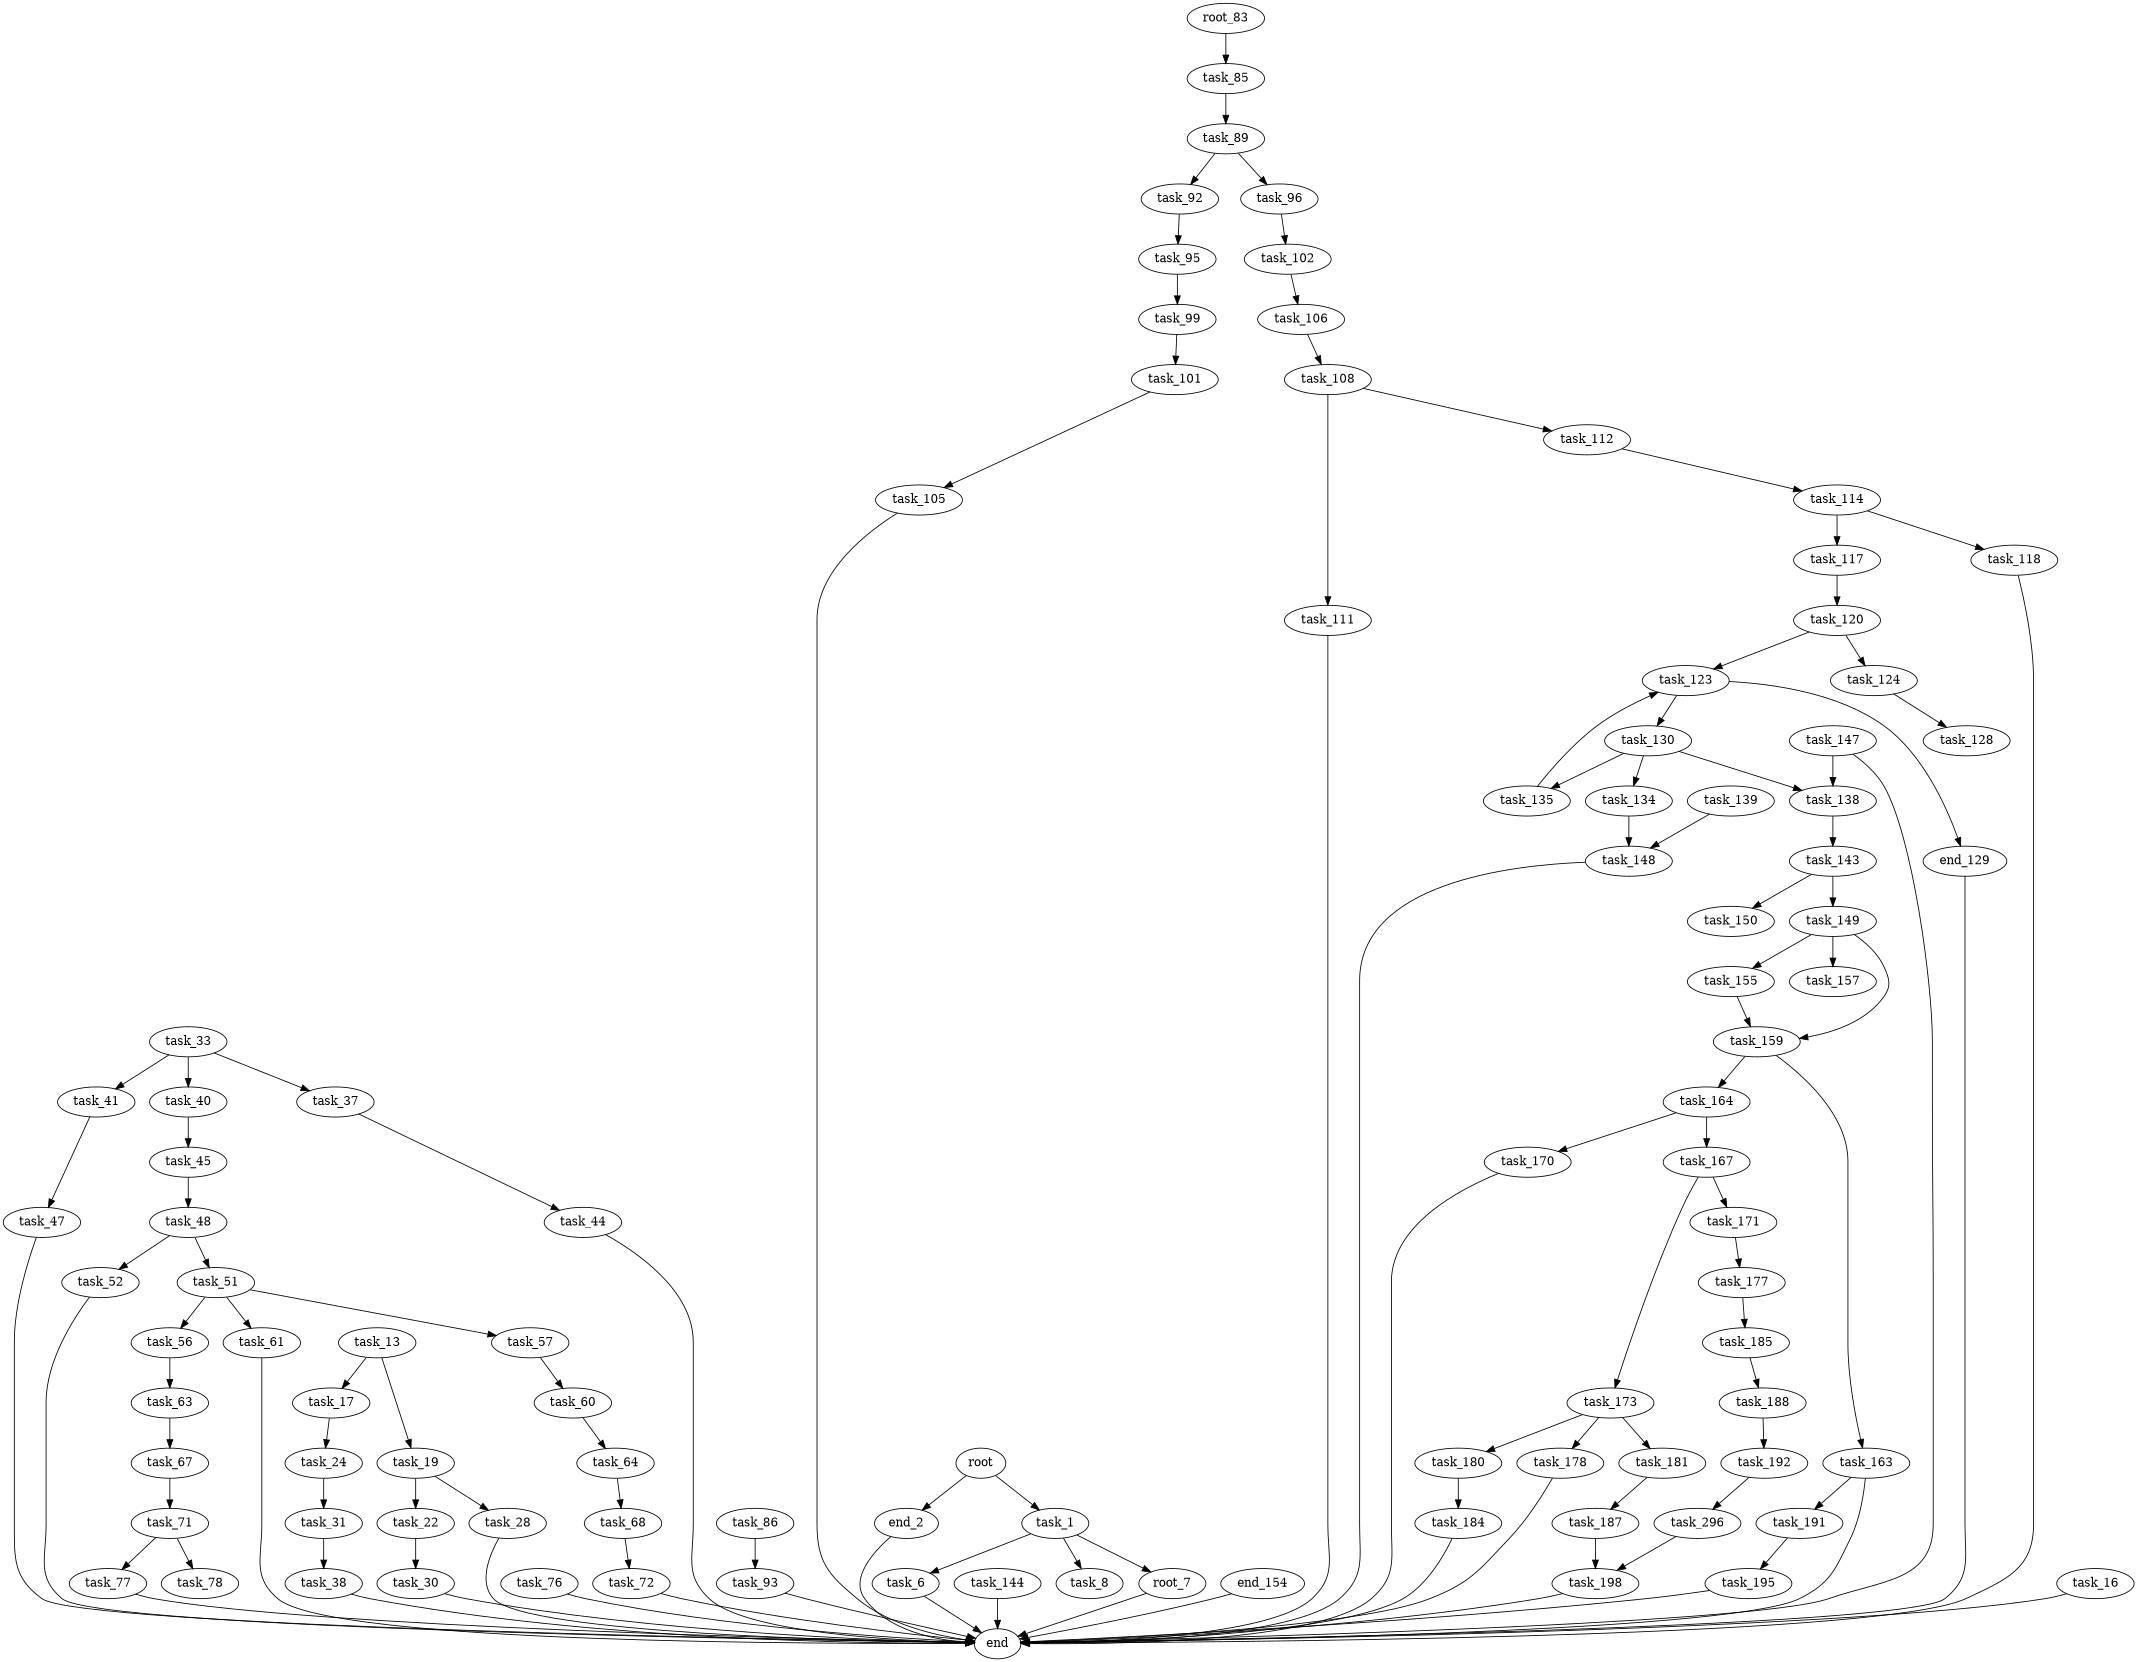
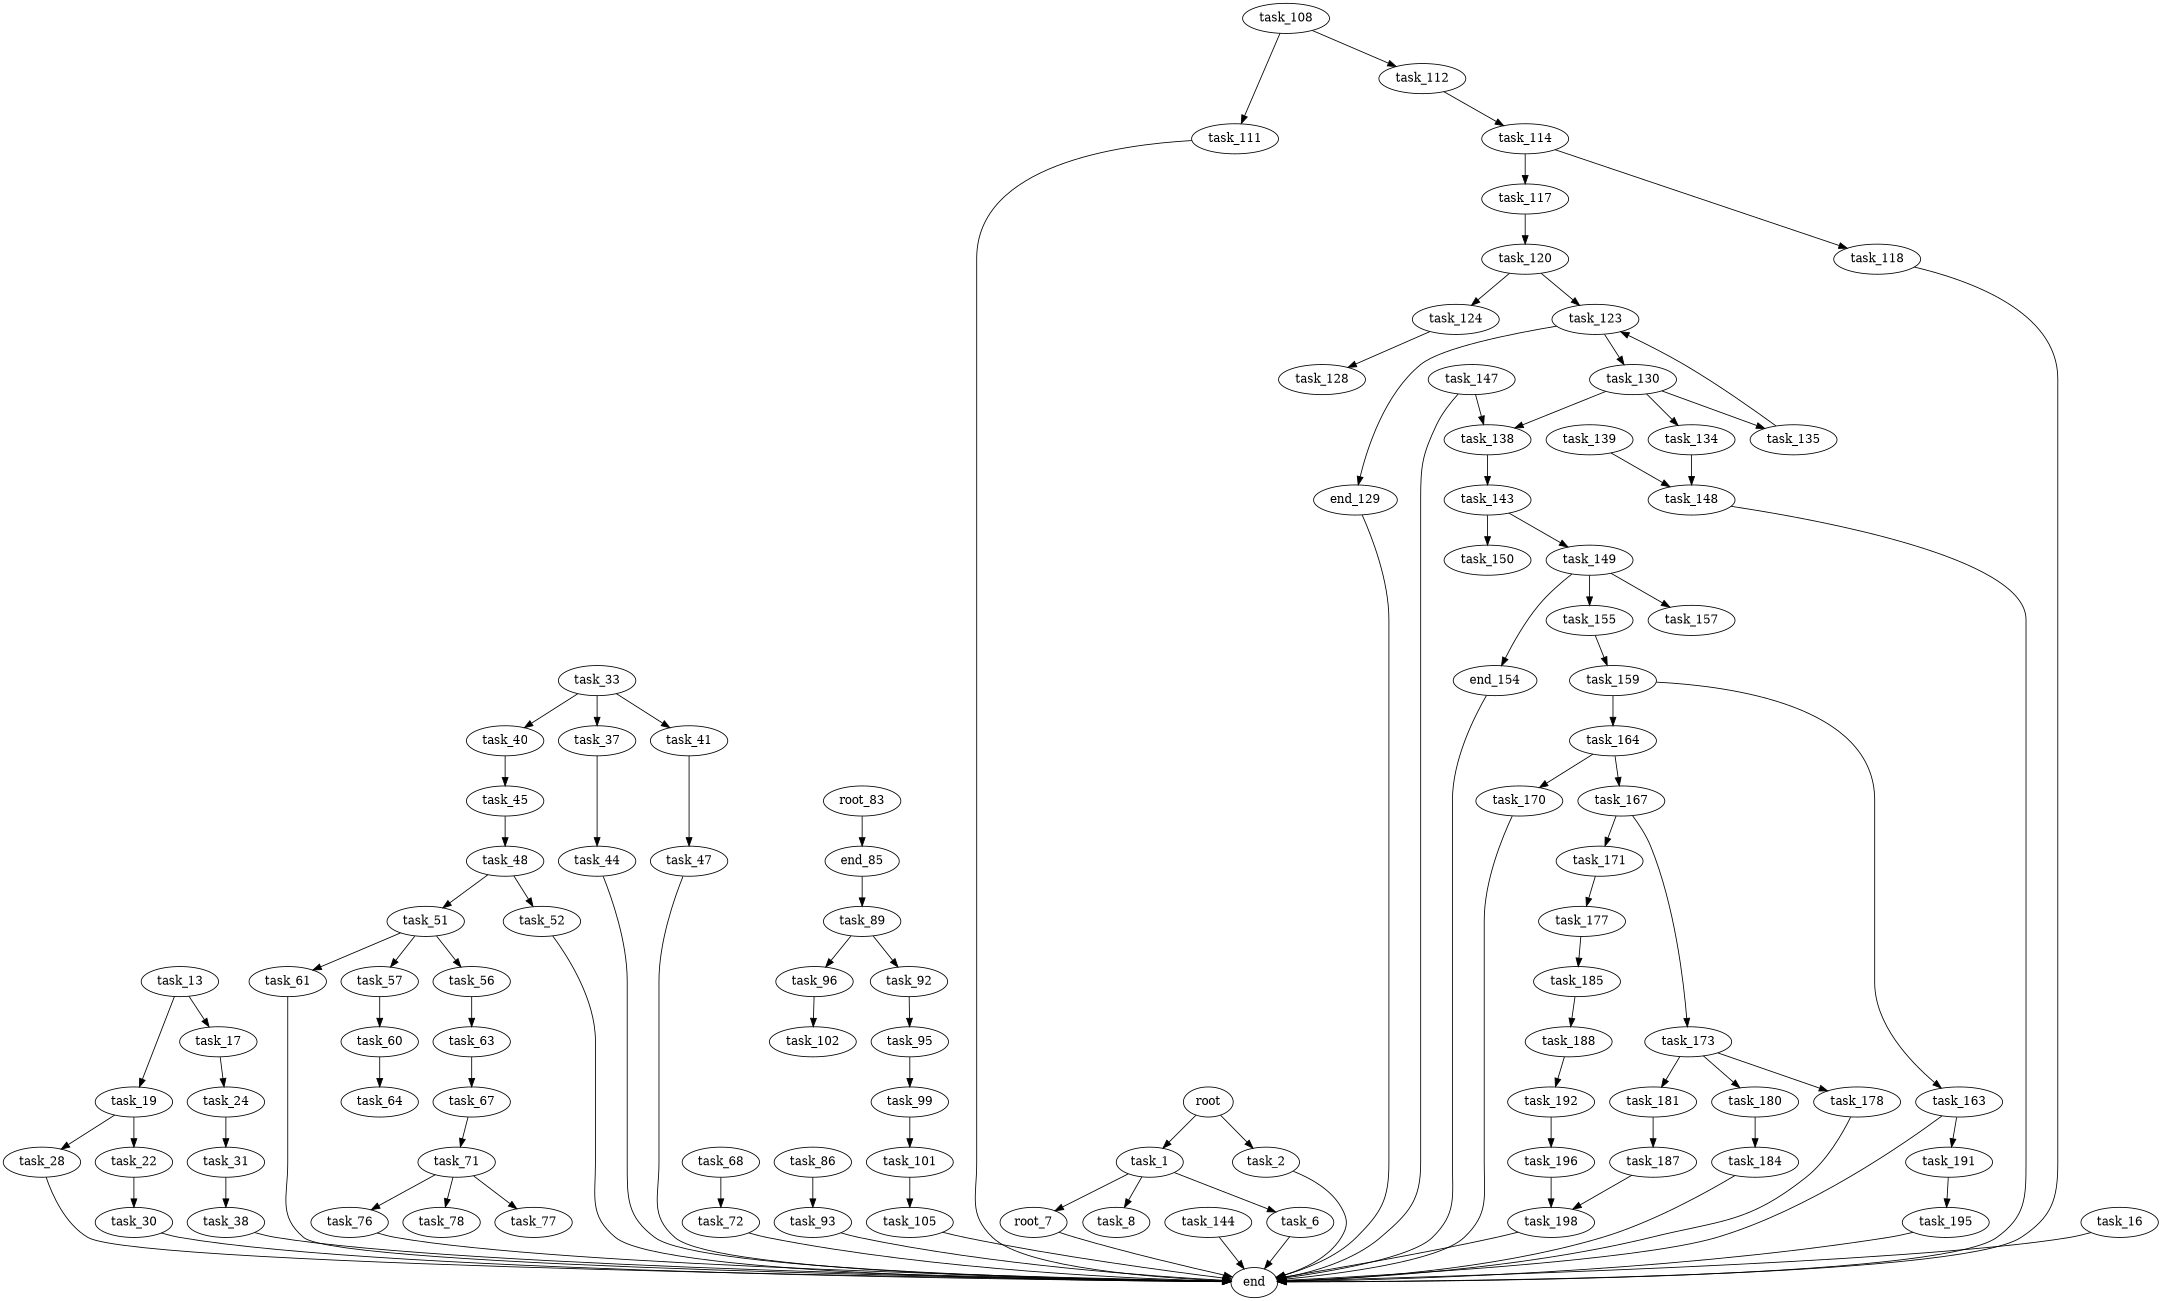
node "task_85": label "task_85" -> "end_85"
node "task_106": removed
edge "task_149" -> "task_159": now "task_149" -> "end_154"
edge "task_71" -> "task_76": added
edge "task_64" -> "task_68": removed
node "end_2": label "end_2" -> "task_2"
node "task_296": label "task_296" -> "task_196"
edge "task_77" -> "end": removed
